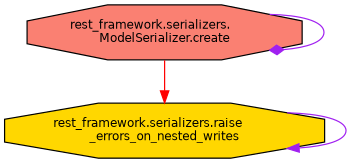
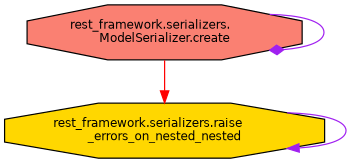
node "rest_framework.serializers.raise _errors_on_nested_writes": label "rest_framework.serializers.raise _errors_on_nested_writes" -> "rest_framework.serializers.raise _errors_on_nested_nested"
